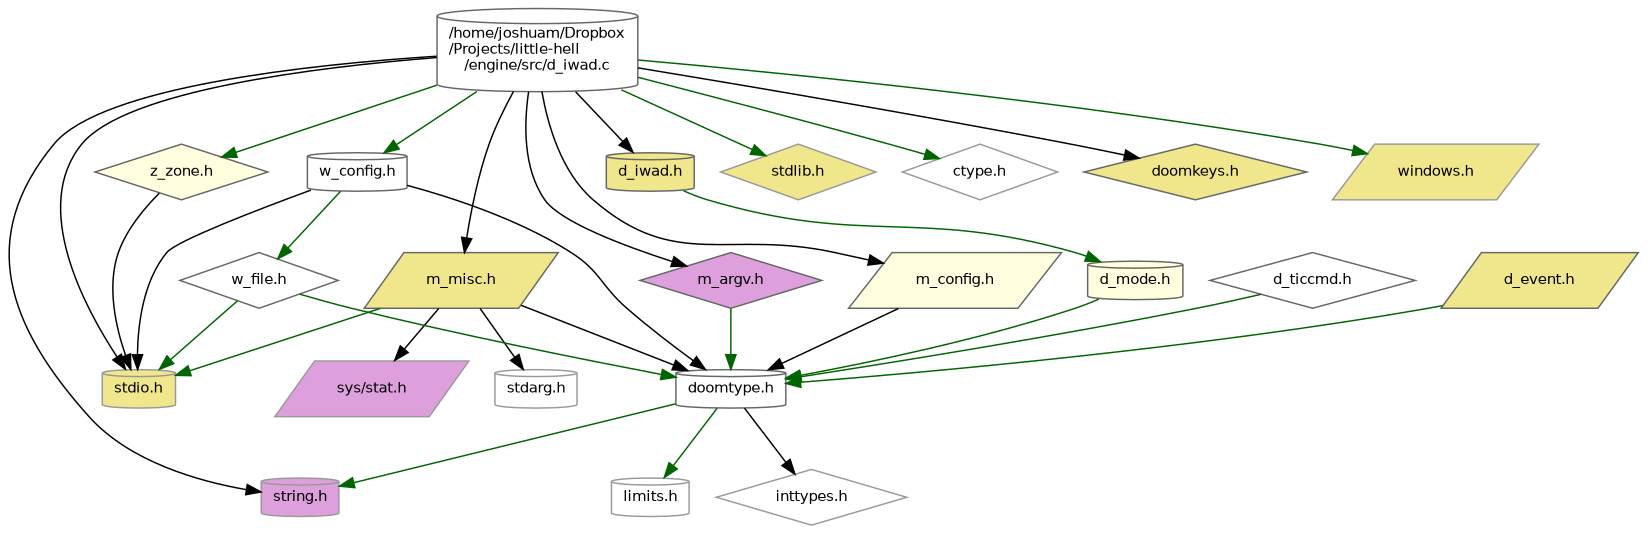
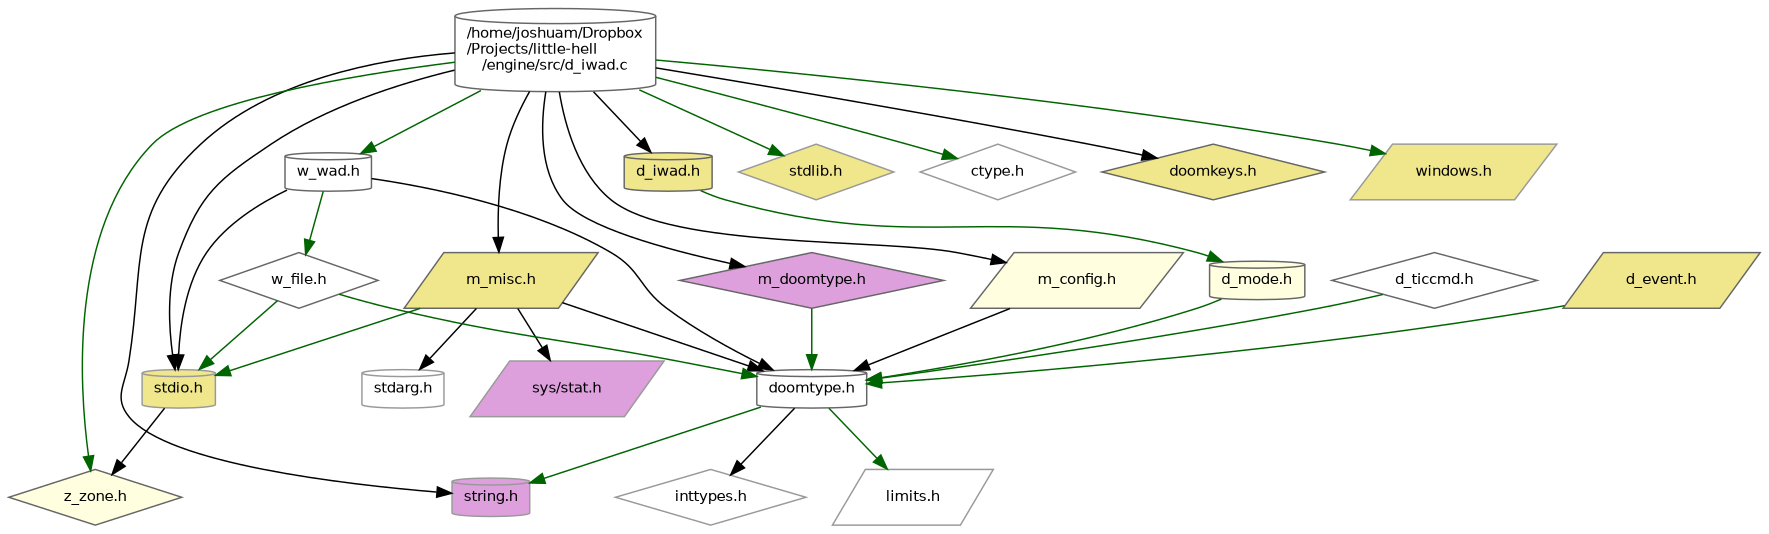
node "w_config.h": label "w_config.h" -> "w_wad.h"
edge "z_zone.h" -> "stdio.h": reversed
node "m_argv.h": label "m_argv.h" -> "m_doomtype.h"
node "limits.h": shape cylinder -> parallelogram
